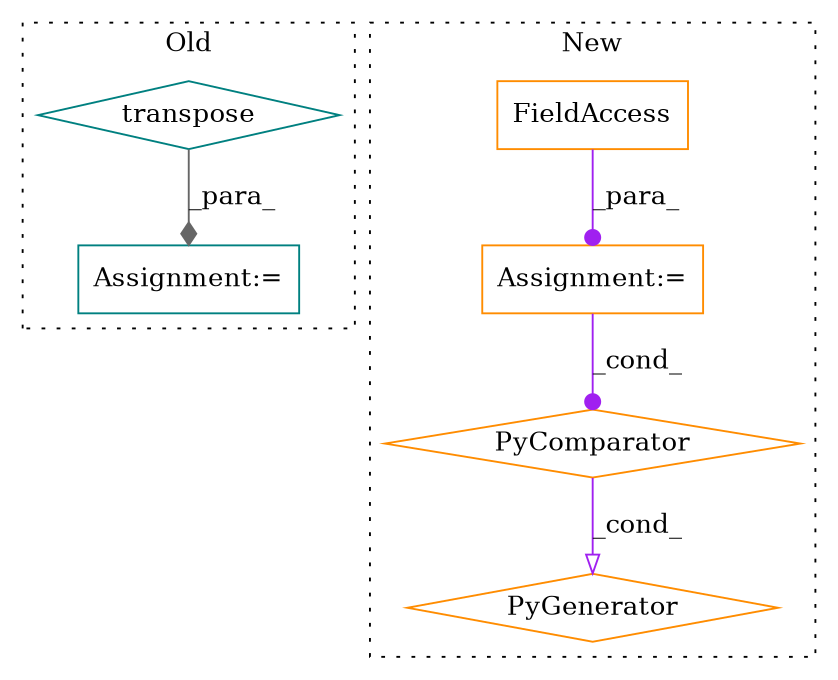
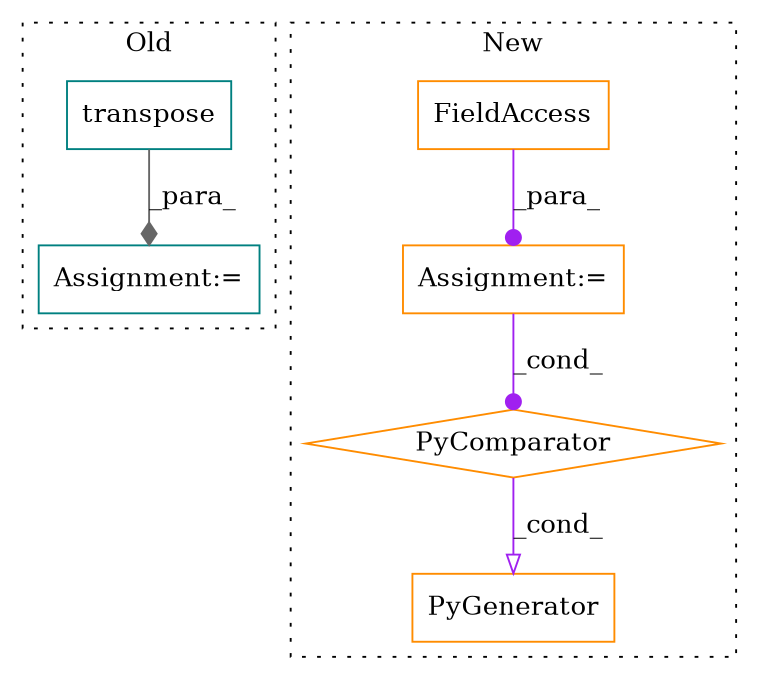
node "transpose": shape diamond -> box
node "PyGenerator": shape diamond -> box
